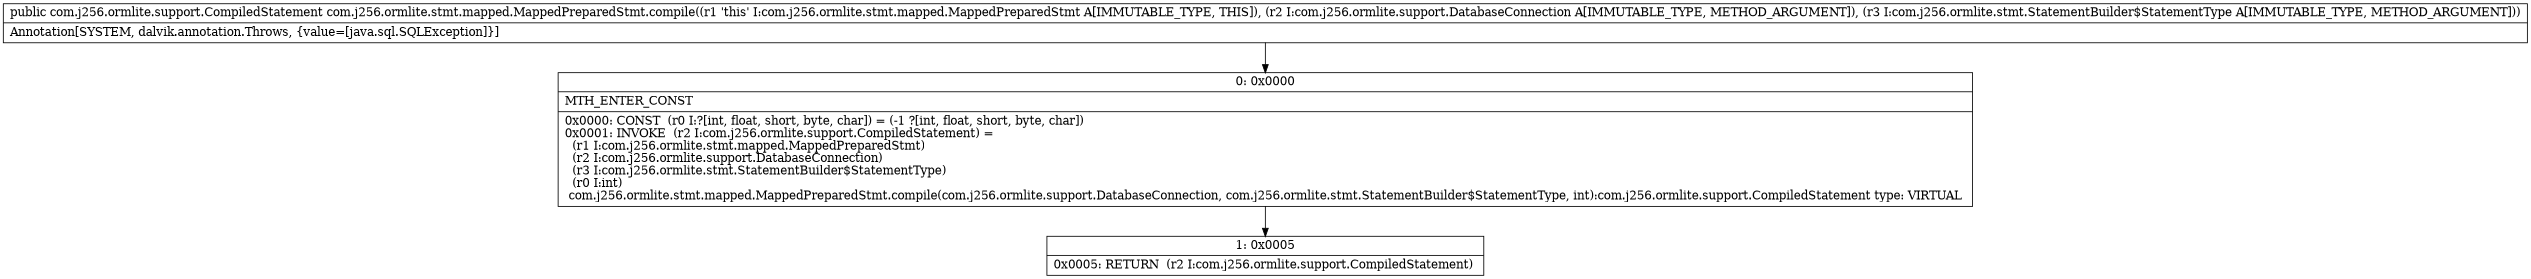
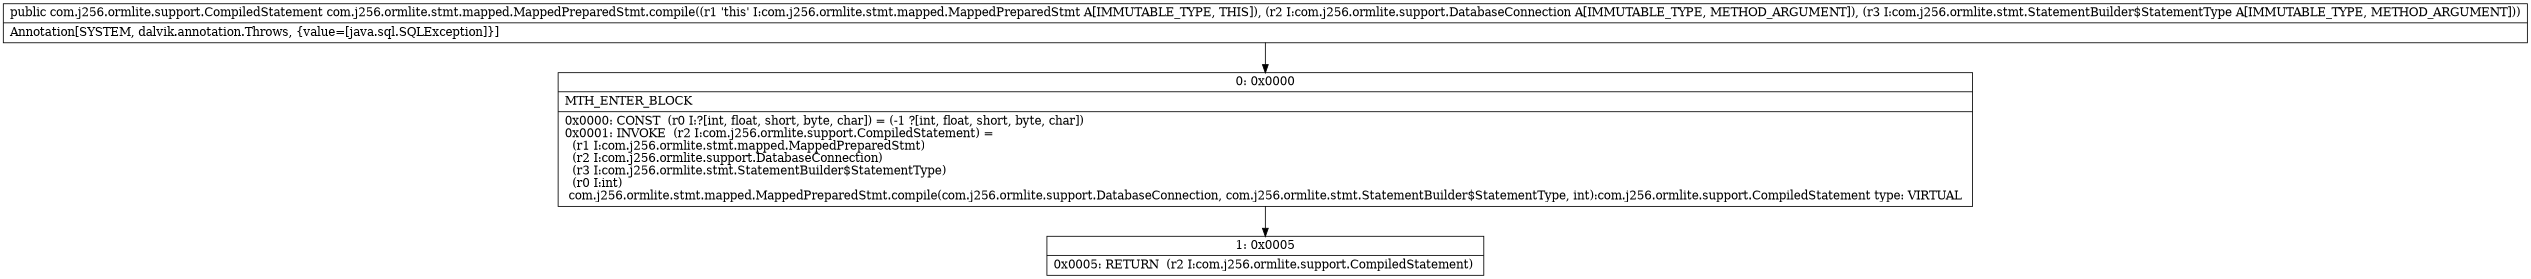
node "0: 0x0000": text "MTH_ENTER_CONST" -> "MTH_ENTER_BLOCK"
